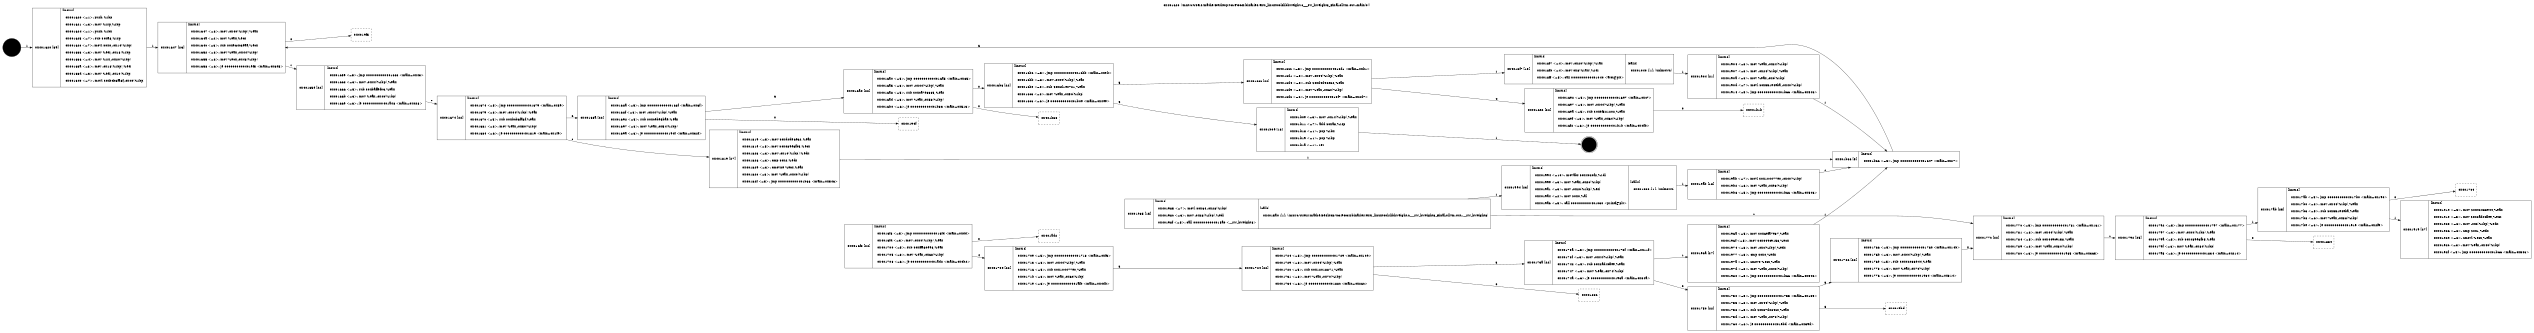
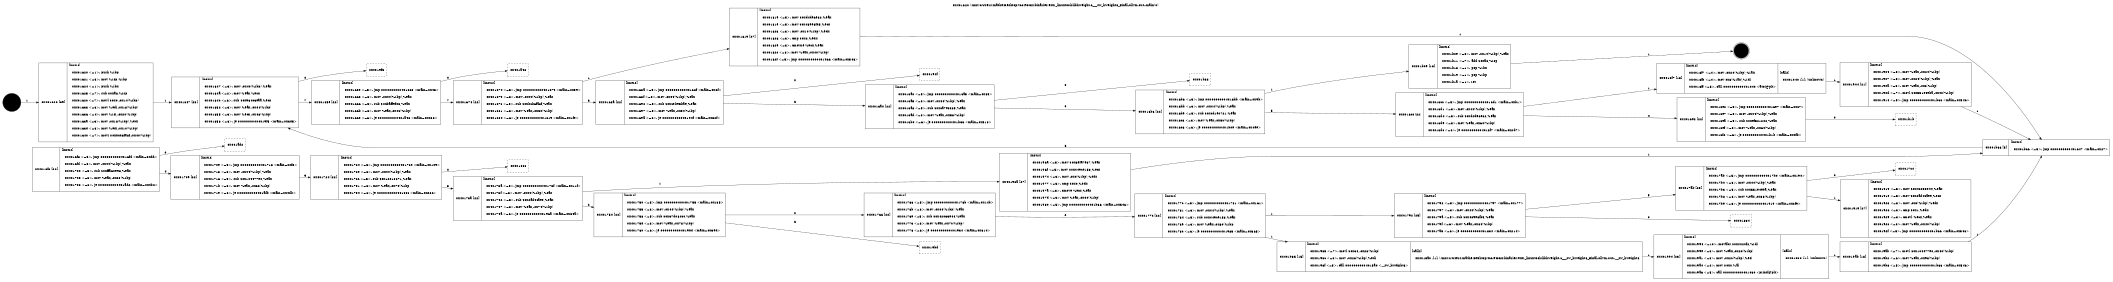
node "0x401a48": added
edge "0x4016b6 [22]" -> "0x401b0e [13]": label " 9" -> " 1"
edge "0x401985 [15]" -> "0x40177c [22]": reversed
edge "0x401792 [25]" -> "0x4017ab [25]": label " 1" -> " 5"
edge "0x401750 [22]" -> "0x401766 [22]": label " 6" -> " 2"
